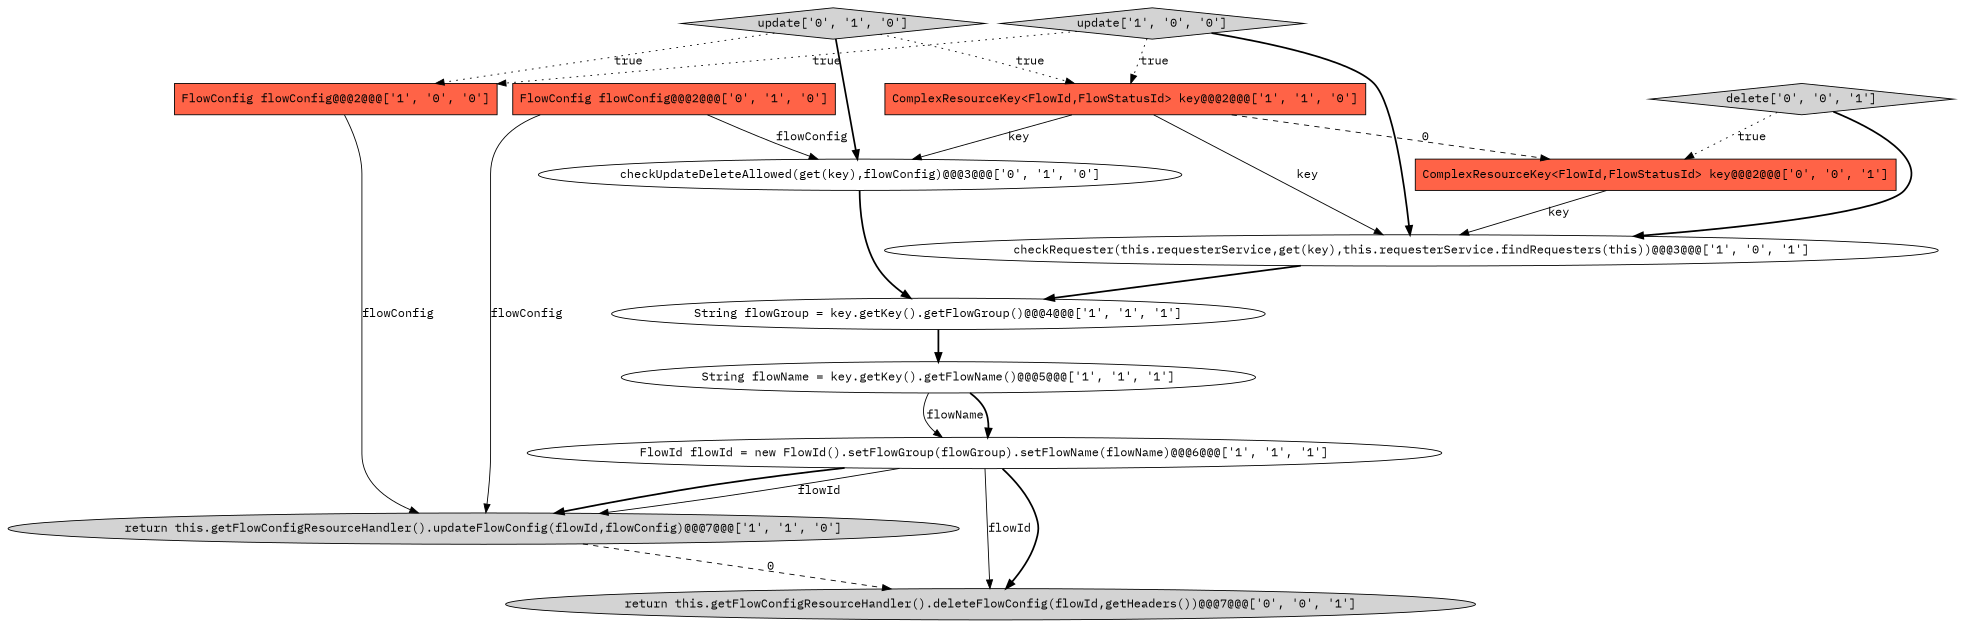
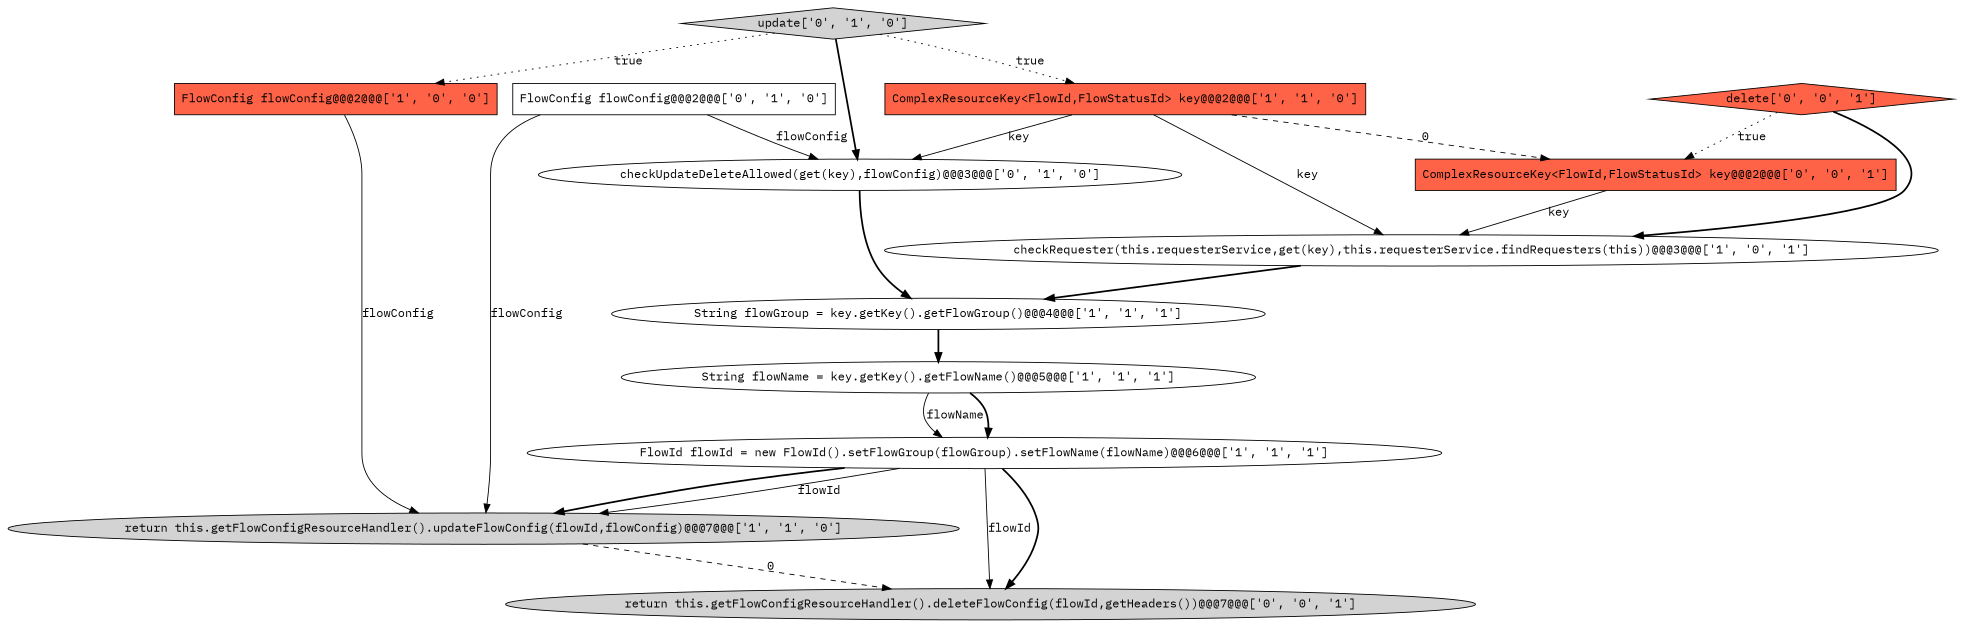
node "update['1', '0', '0']": removed
node "FlowConfig flowConfig@@@2@@@['0', '1', '0']": fillcolor tomato -> white
node "delete['0', '0', '1']": fillcolor lightgray -> tomato
